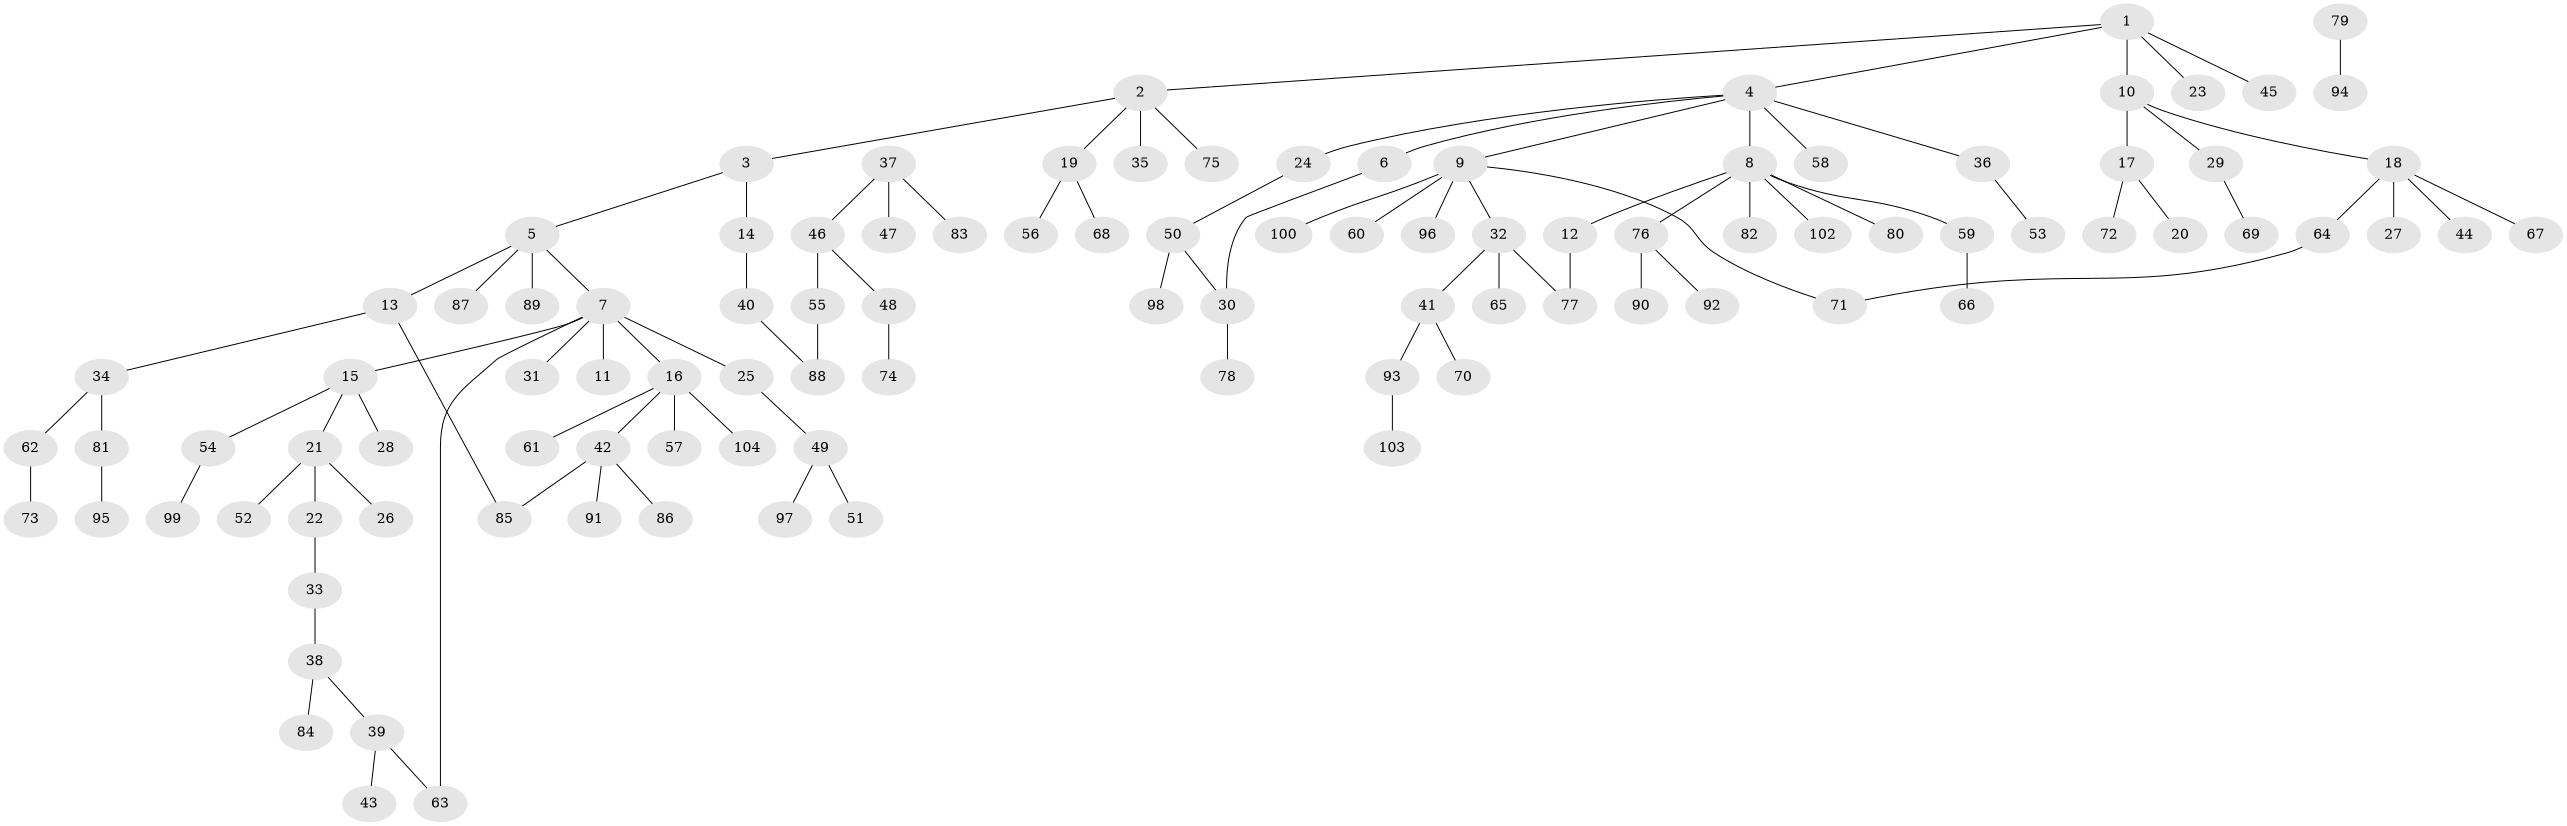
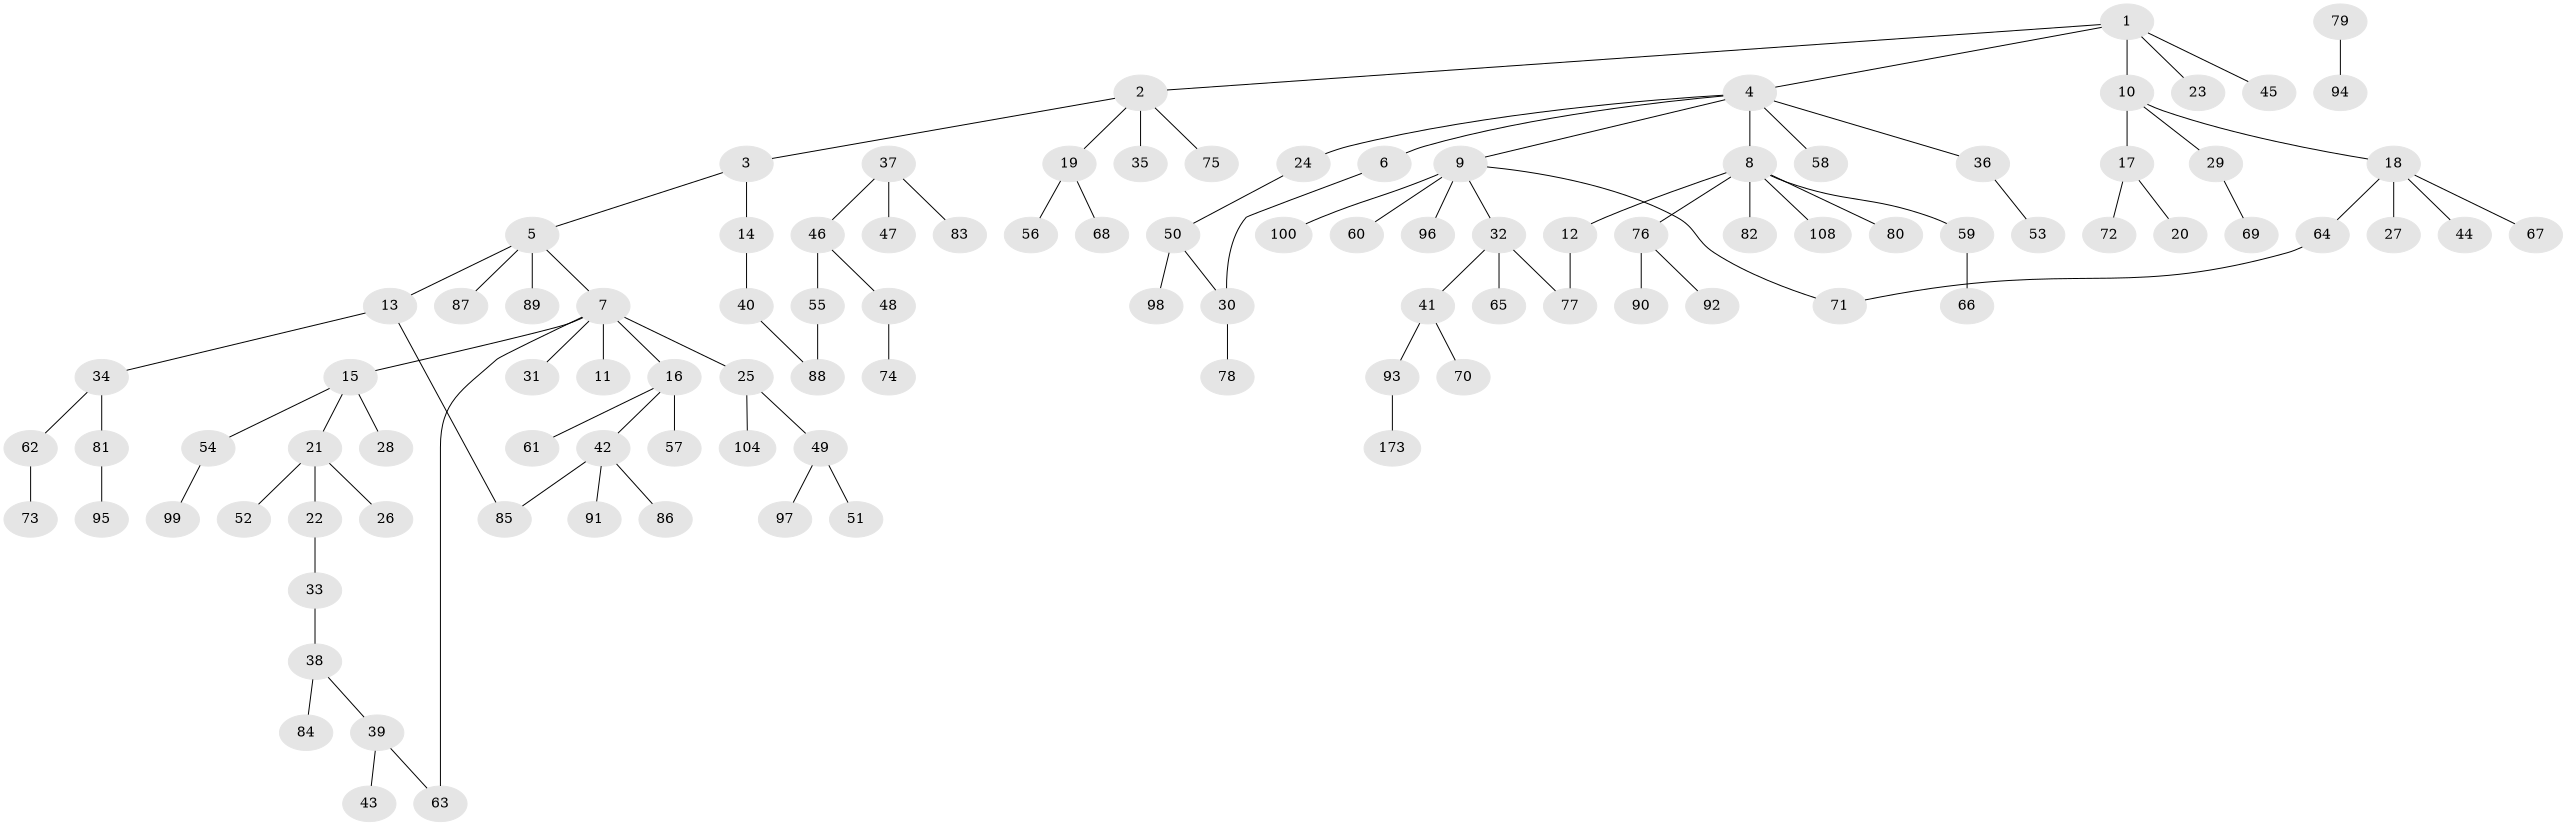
node "102": label "102" -> "108"
edge "16" -- "104": now "25" -- "104"
node "103": label "103" -> "173"
